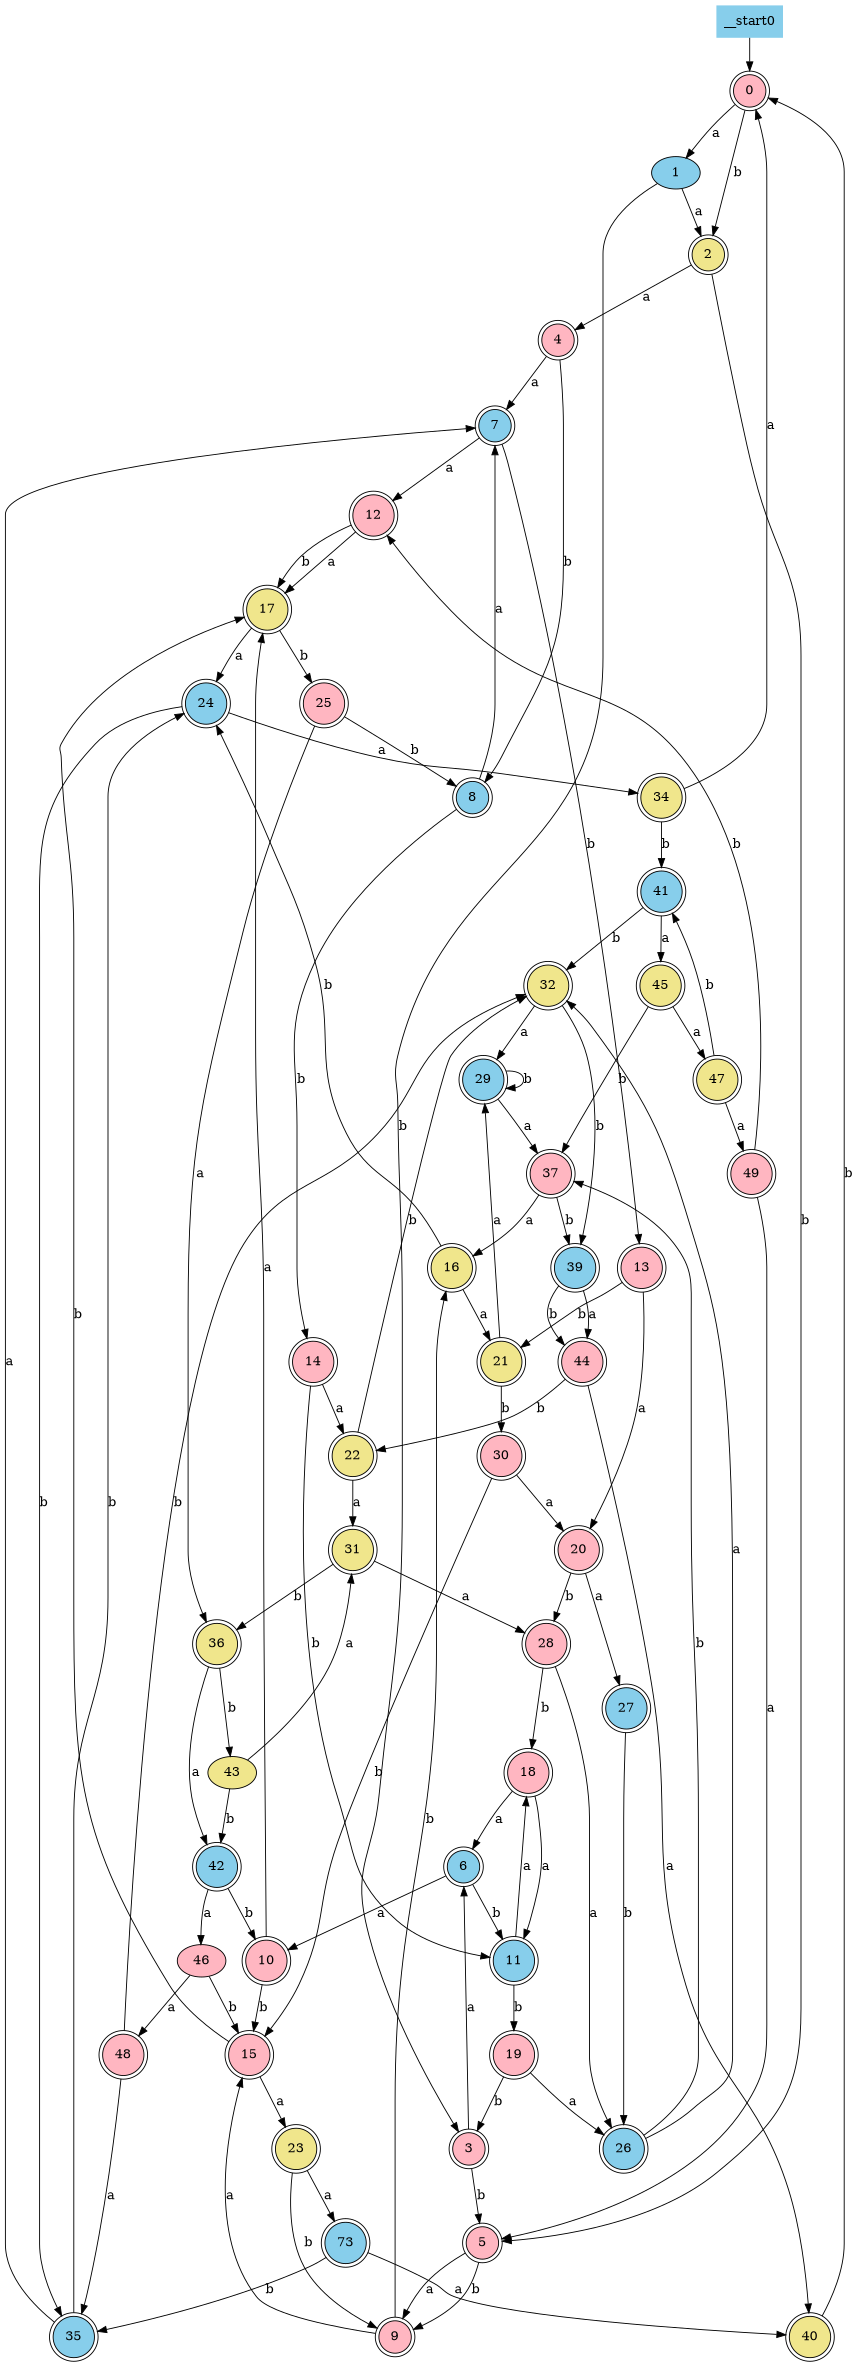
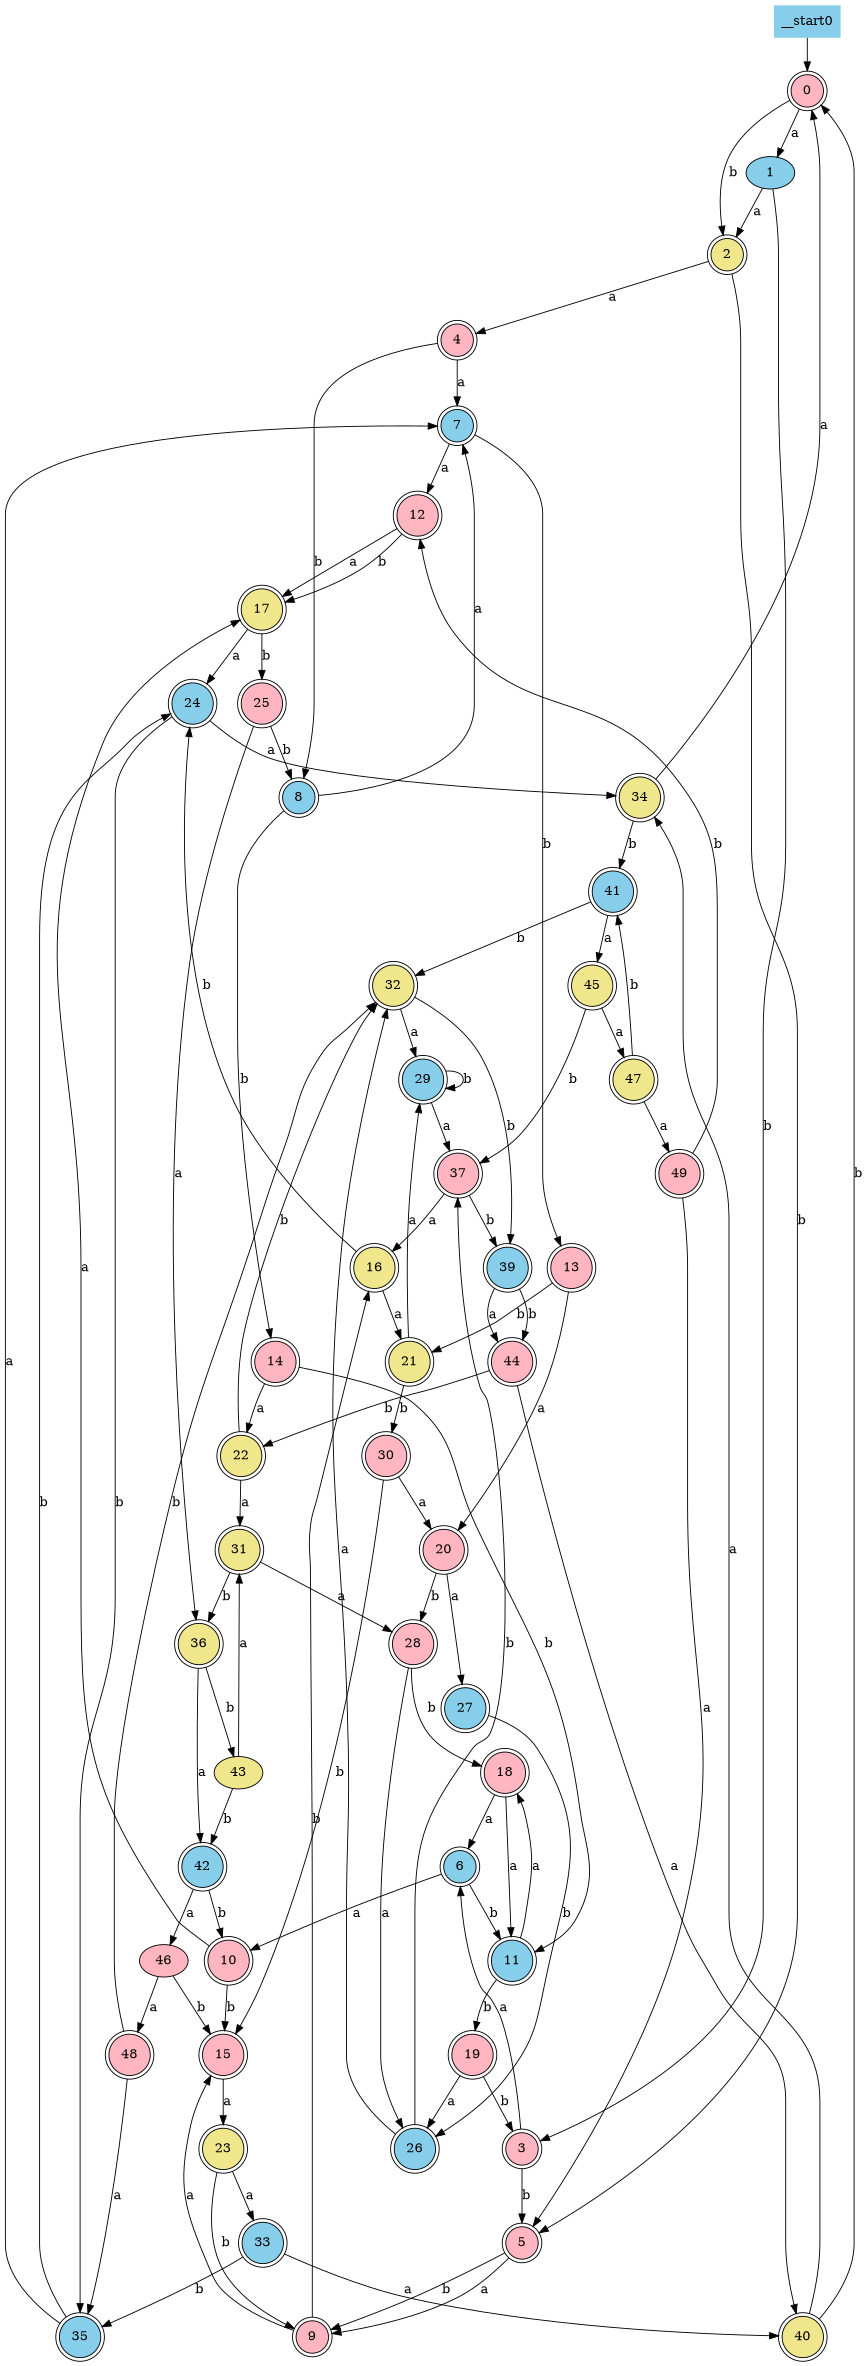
edge "15" -> "17": removed, label "b"
edge "40" -> "34": added, label "a"
node "73": label "73" -> "33"
